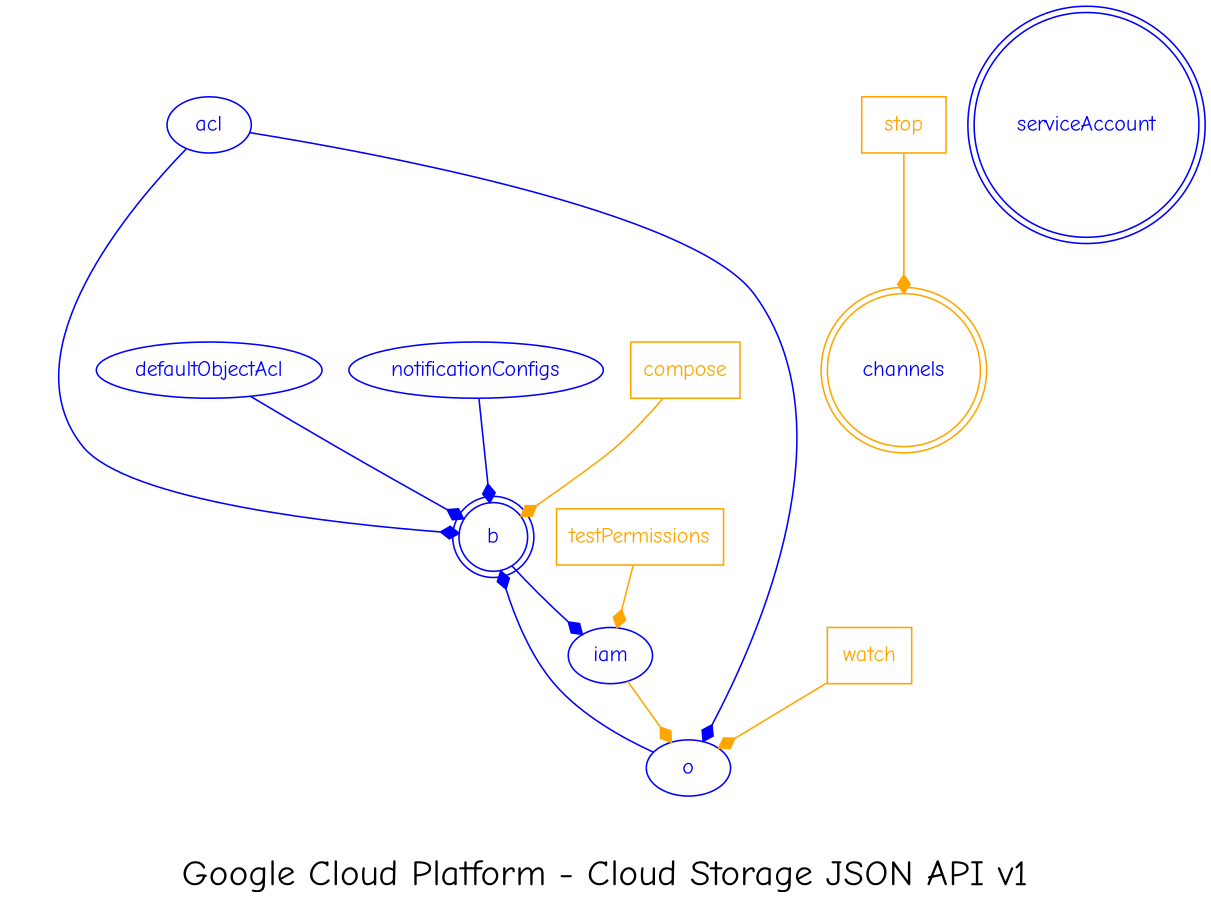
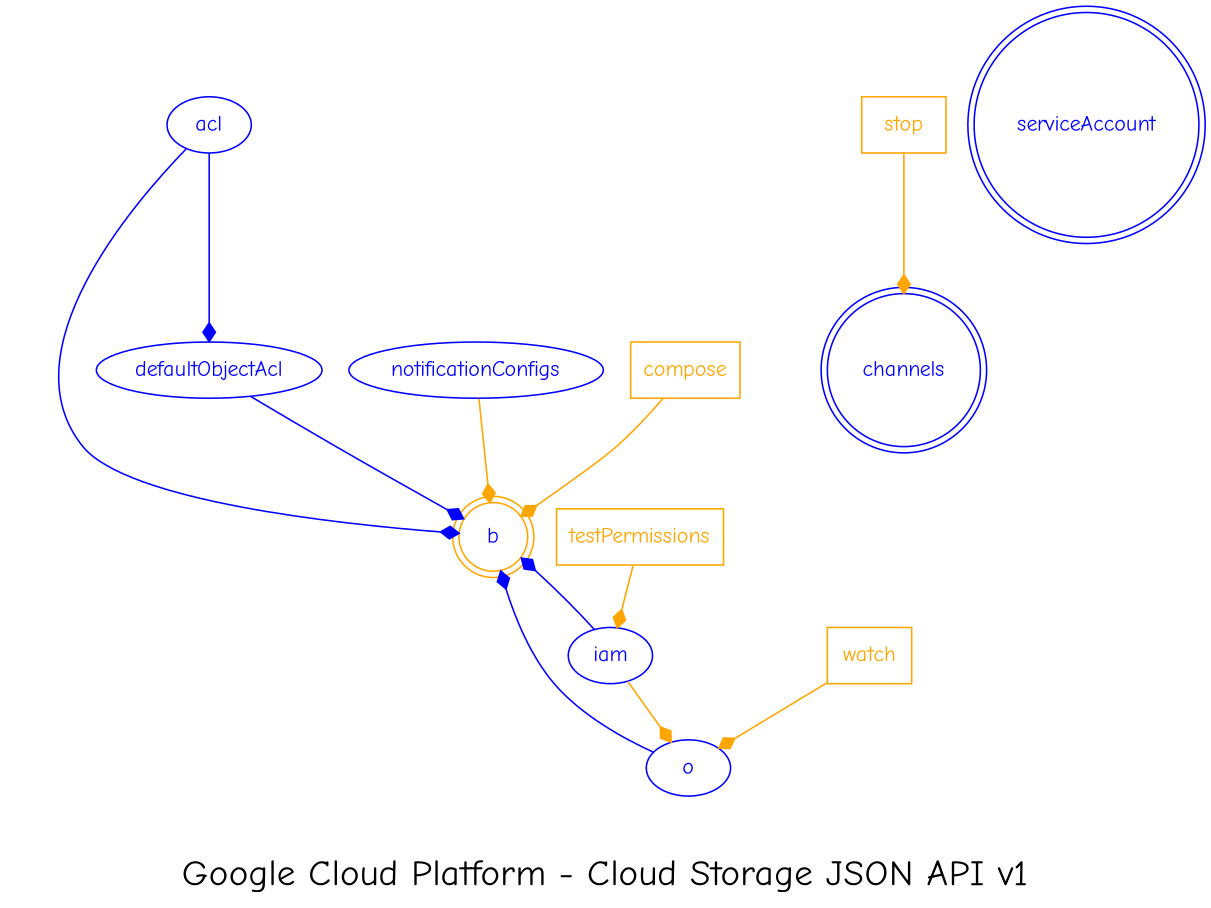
edge "acl" -> "o": now "acl" -> "defaultObjectAcl"
node "channels": color orange -> blue
edge "notificationConfigs" -> "b": color blue -> orange
node "b": color blue -> orange
edge "b" -> "iam": reversed
